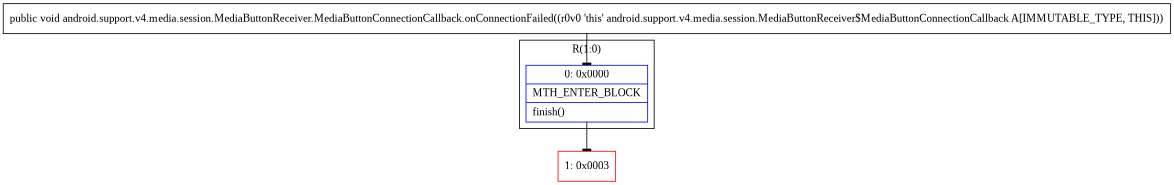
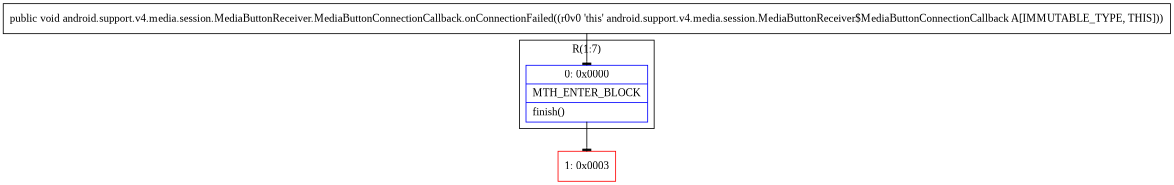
cluster "R(1:0)": label "R(1:0)" -> "R(1:7)"
